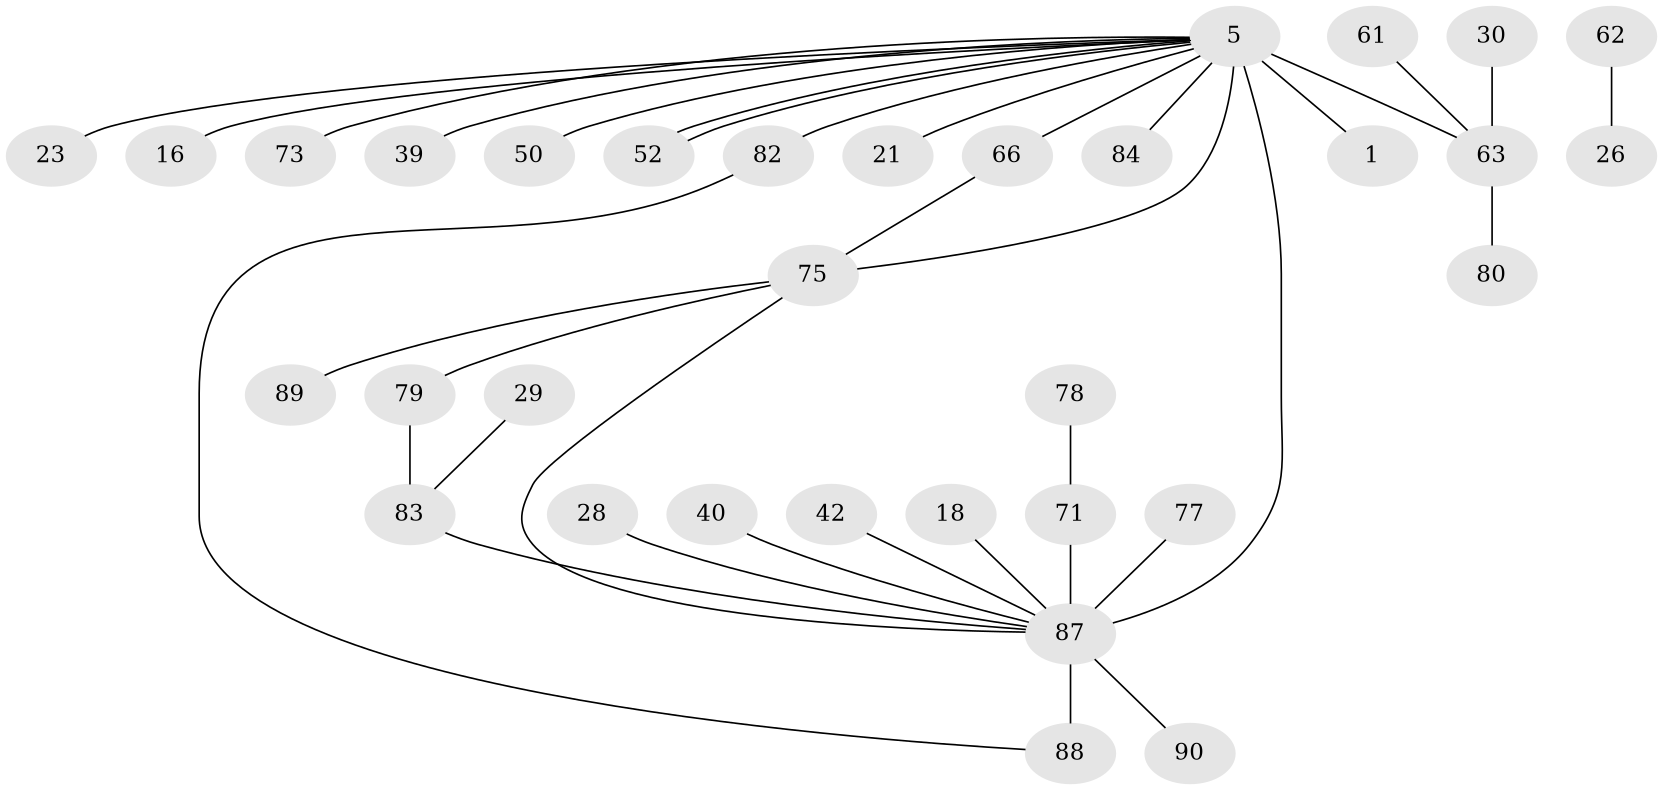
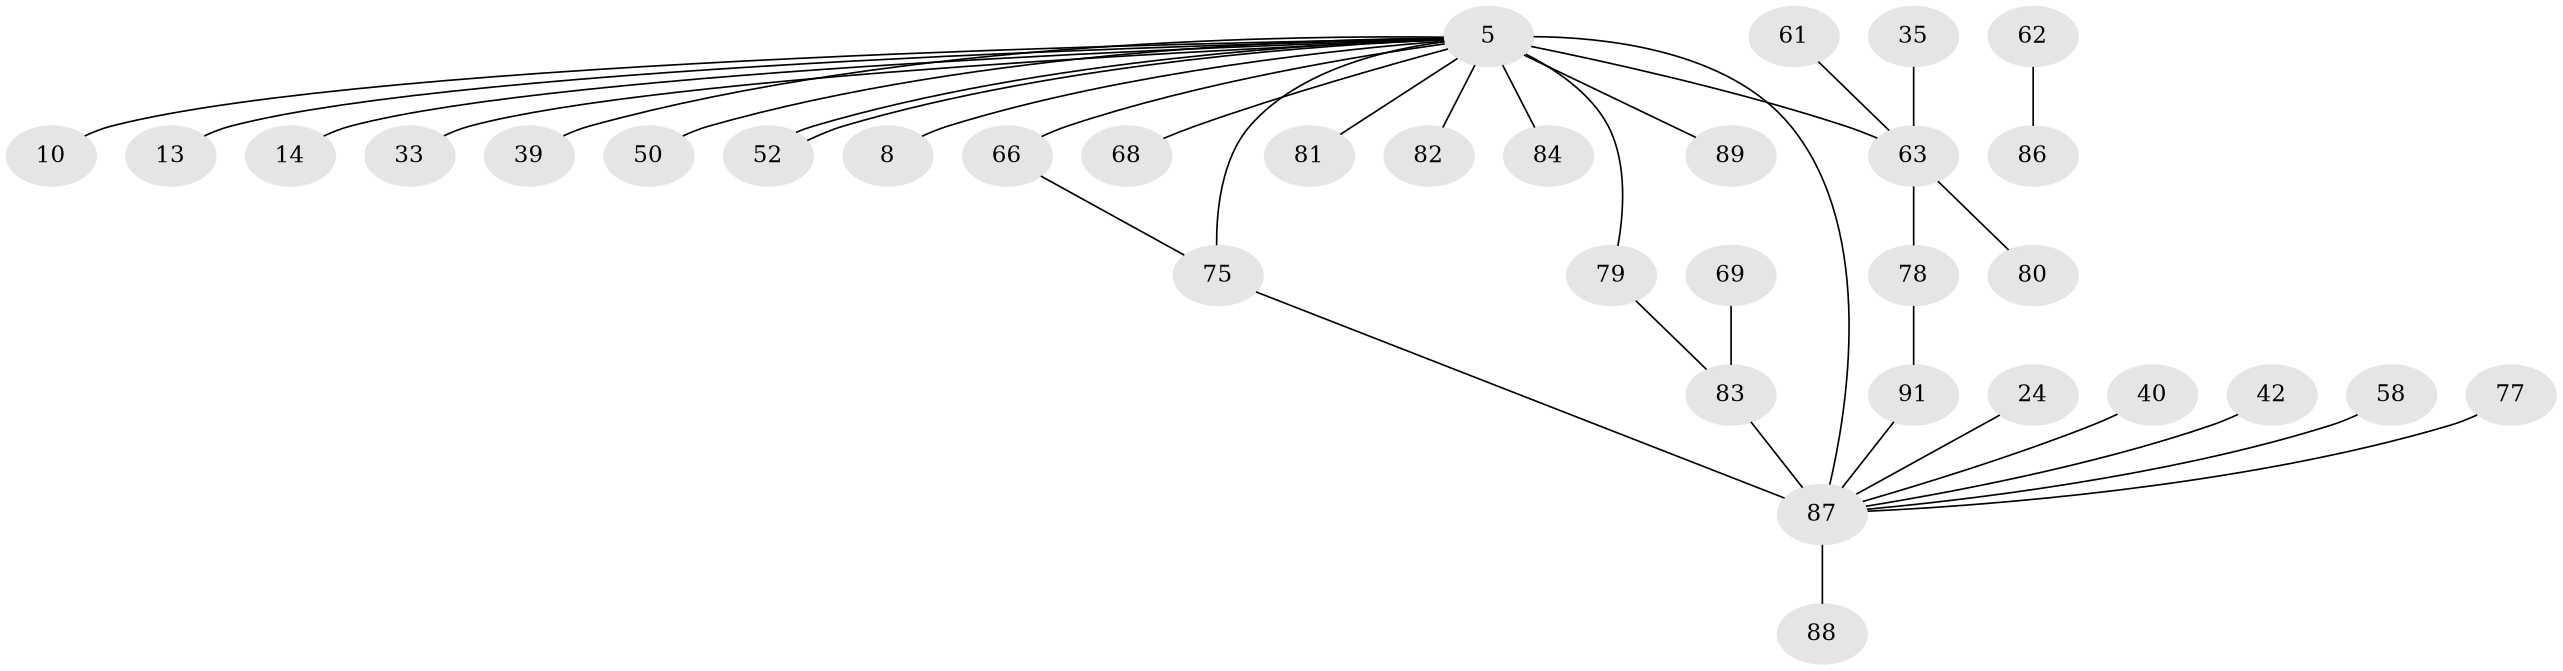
node "30": label "30" -> "35"
node "23": label "23" -> "13"
node "10": added
node "16": label "16" -> "14"
node "73": label "73" -> "33"
node "21": label "21" -> "81"
node "68": added
node "1": label "1" -> "8"
node "26": label "26" -> "86"
edge "63" -- "78": added
edge "75" -- "89": now "5" -- "89"
edge "75" -- "79": now "5" -- "79"
node "29": label "29" -> "69"
node "28": label "28" -> "24"
node "18": label "18" -> "58"
node "71": label "71" -> "91"
edge "82" -- "88": removed
node "90": removed
